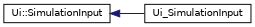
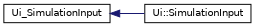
edge "Ui_SimulationInput" -> "Ui::SimulationInput": reversed
